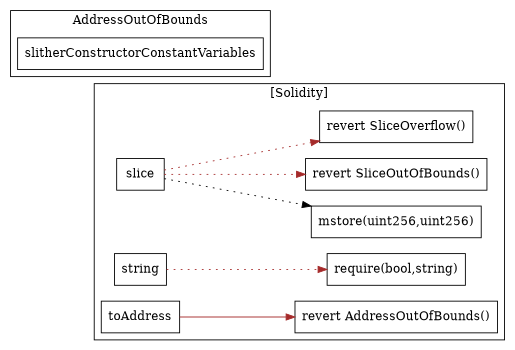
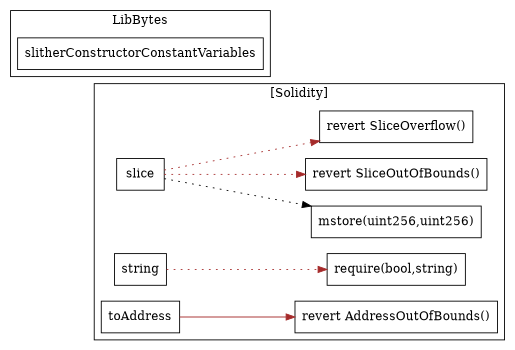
cluster "AddressOutOfBounds": label "AddressOutOfBounds" -> "LibBytes"
